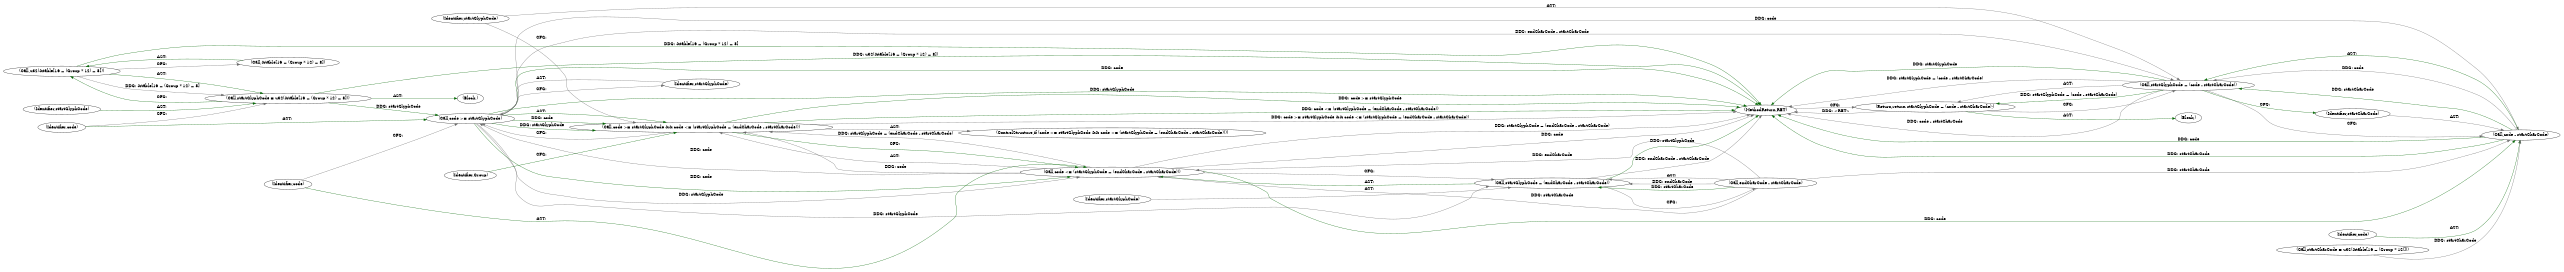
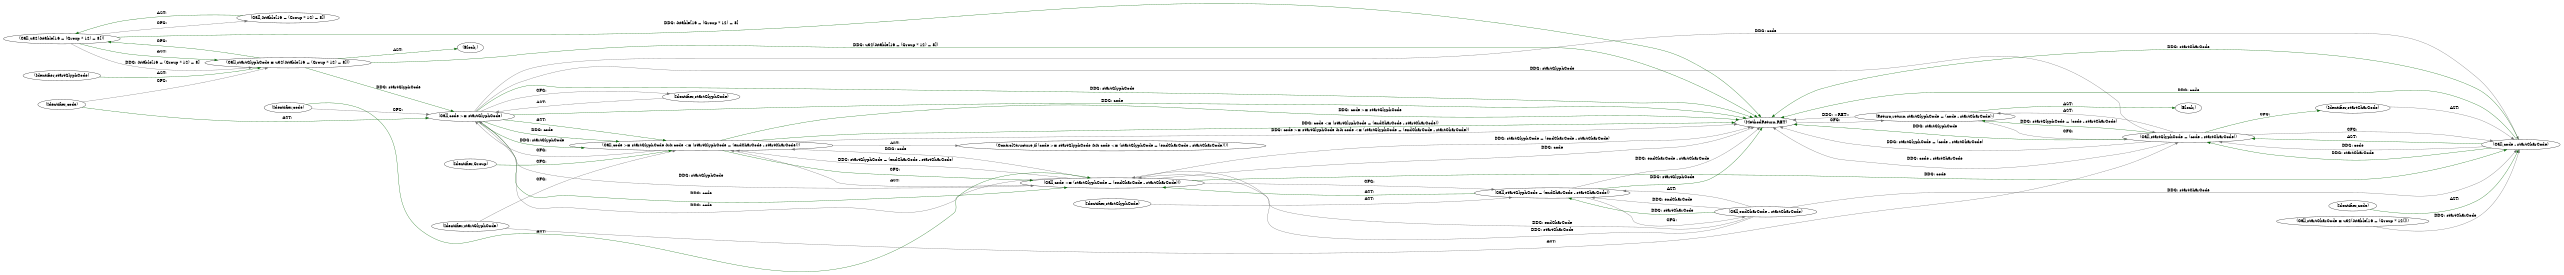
edge "(Call,code >= startGlyphCode)" -> "(Call,startGlyphCode + (code - startCharCode))": label "DDG: endCharCode - startCharCode" -> "DDG: startGlyphCode"
edge "(Call,code >= startGlyphCode)" -> "(Call,startGlyphCode + (endCharCode - startCharCode))": removed, label "DDG: startGlyphCode"
